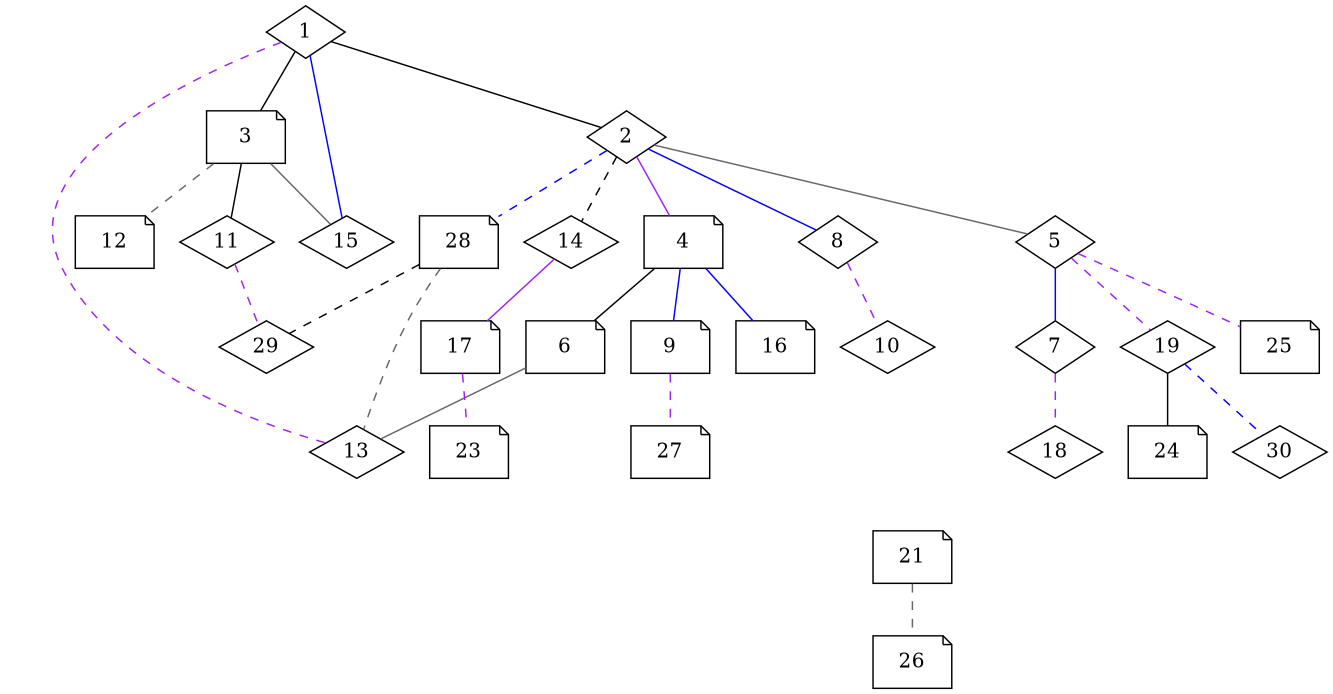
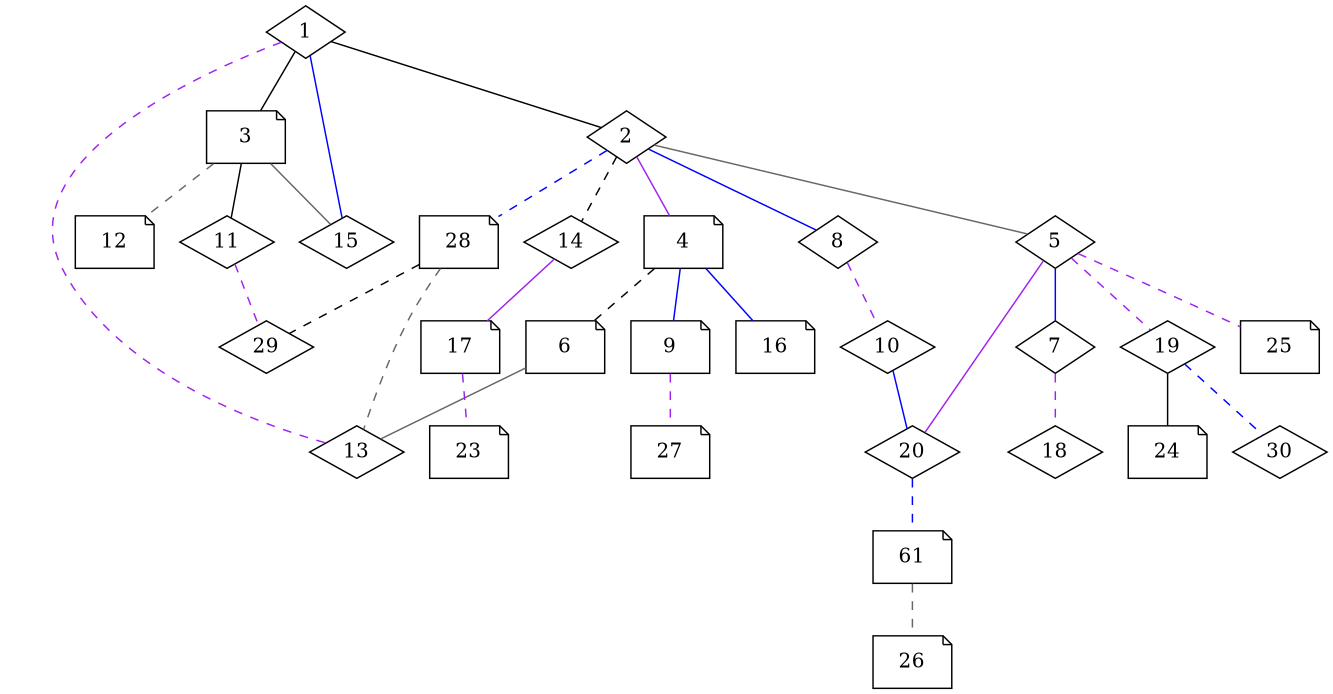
edge "4" -- "6": style solid -> dashed
node "20": added
node "21": label "21" -> "61"
